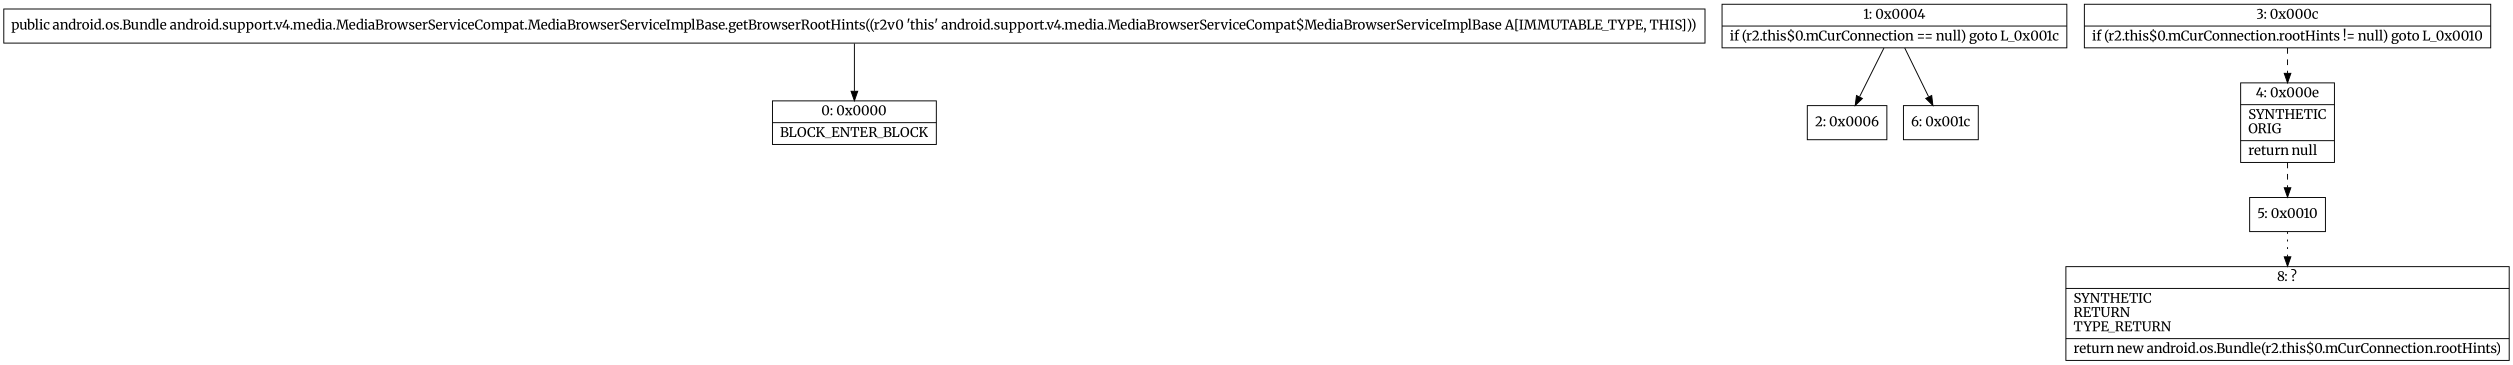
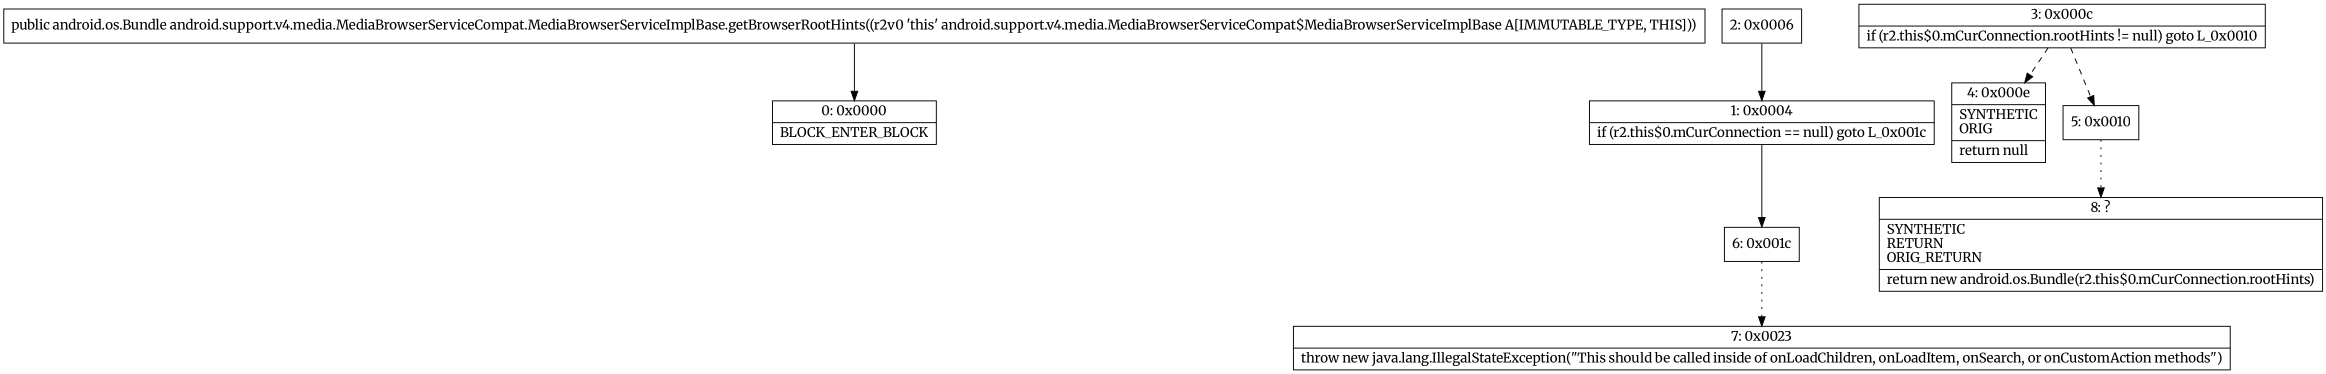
edge "1: 0x0004" -> "2: 0x0006": reversed
edge "4: 0x000e" -> "5: 0x0010": now "3: 0x000c" -> "5: 0x0010"
node "8: ?": text "TYPE_RETURN" -> "ORIG_RETURN"
node "7: 0x0023": added
